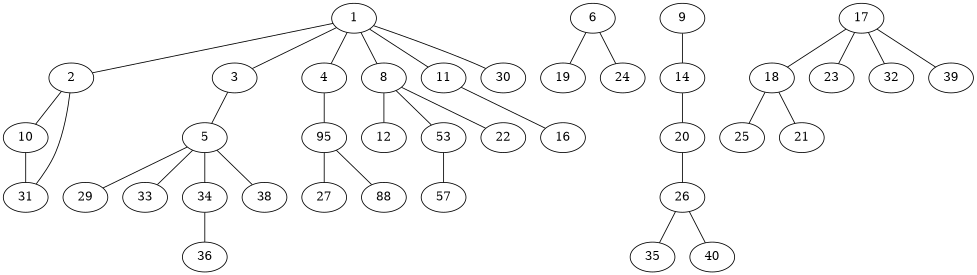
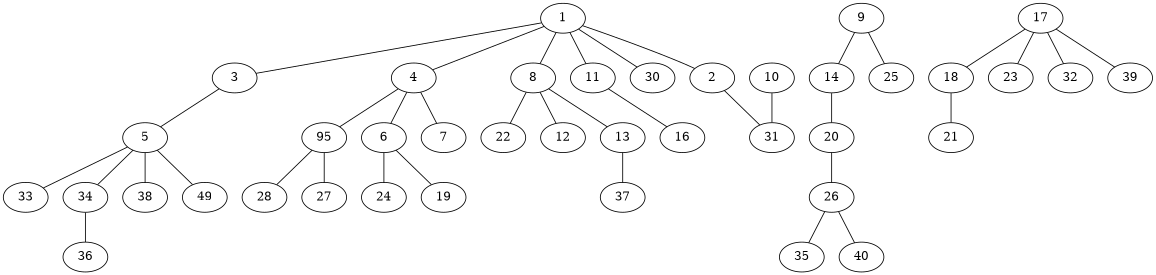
edge "2" -- "10": removed
edge "4" -- "6": added
edge "18" -- "25": now "9" -- "25"
node "53": label "53" -> "13"
node "7": added
node "29": label "29" -> "49"
node "88": label "88" -> "28"
node "57": label "57" -> "37"
